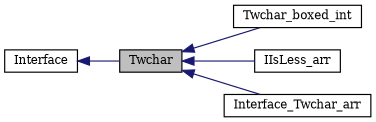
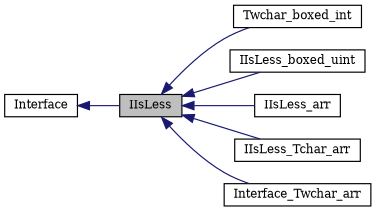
node "Twchar": label "Twchar" -> "IIsLess"
node "IIsLess_boxed_uint": added
node "IIsLess_Tchar_arr": added
